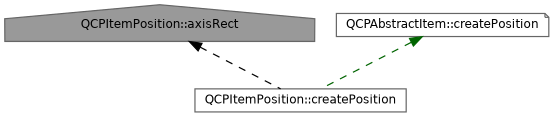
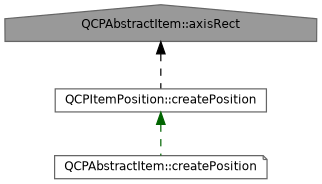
node "QCPItemPosition::axisRect": label "QCPItemPosition::axisRect" -> "QCPAbstractItem::axisRect"
edge "QCPItemPosition::createPosition" -> "QCPAbstractItem::createPosition": reversed
